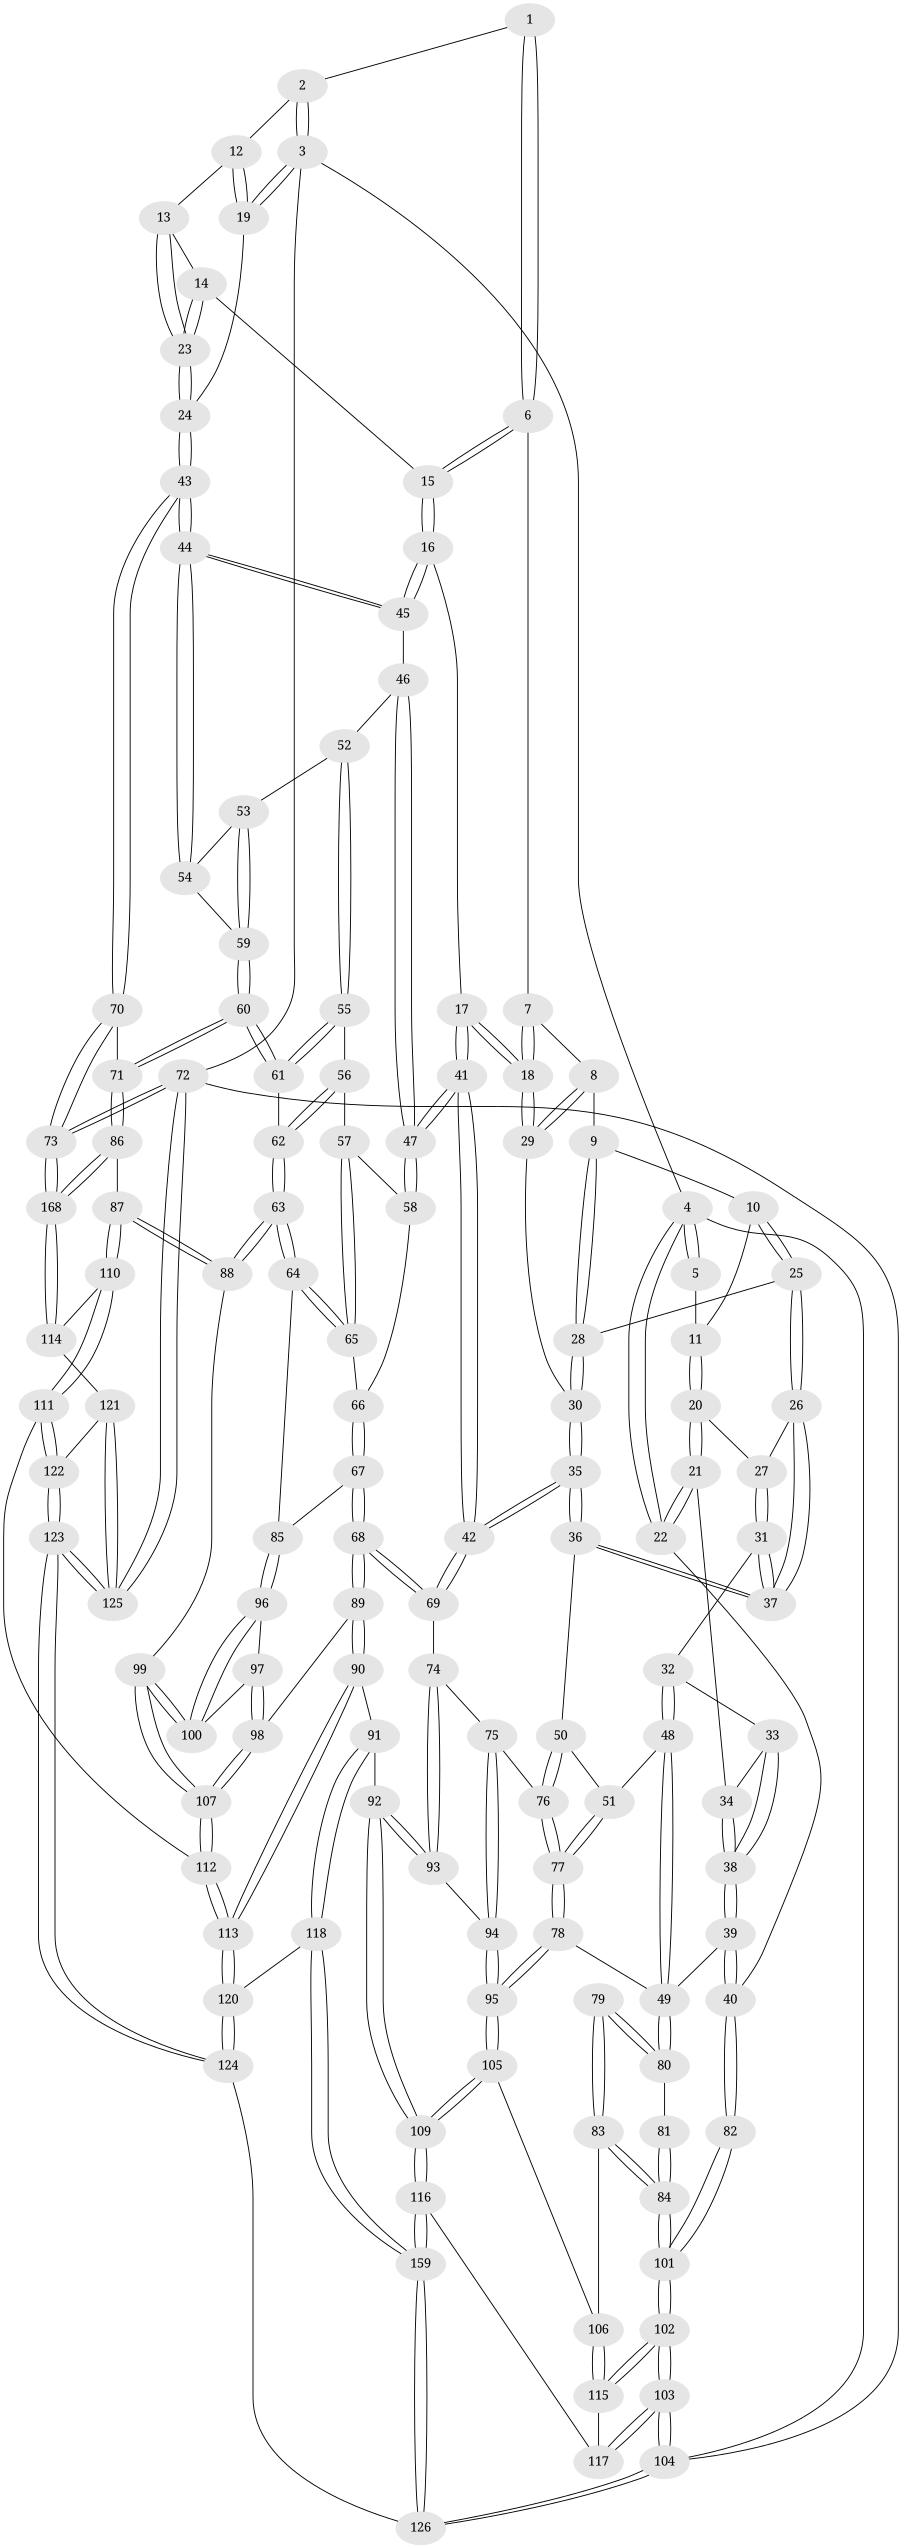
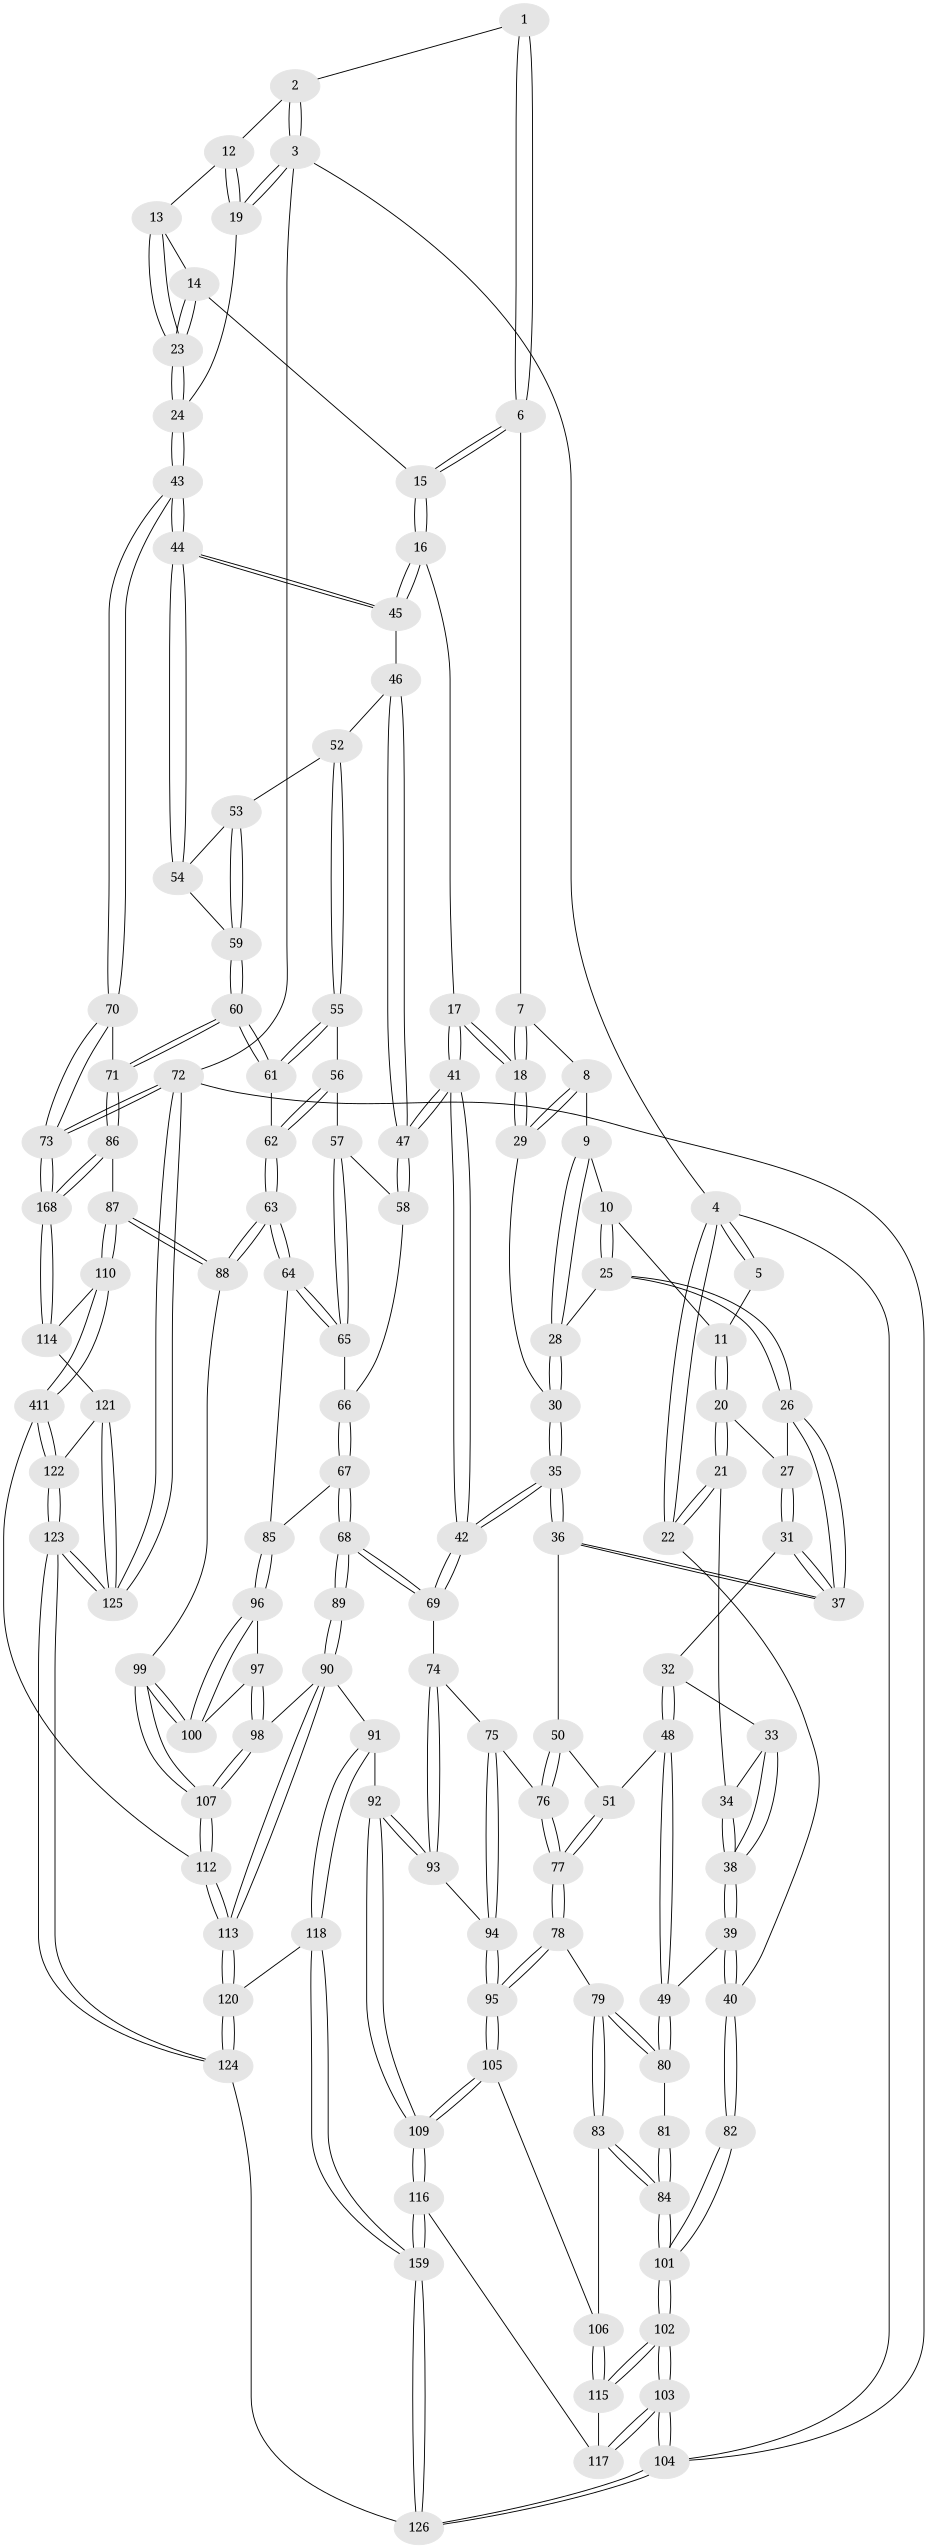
node "111": label "111" -> "411"
edge "89" -- "98": now "90" -- "98"
edge "78" -- "49": now "78" -- "79"
